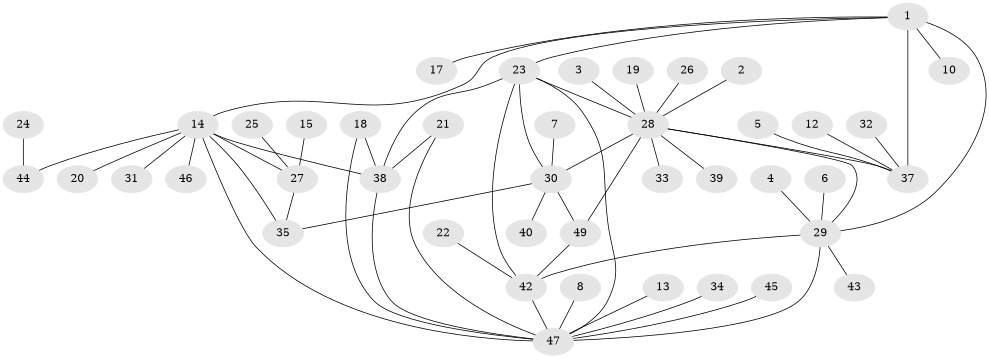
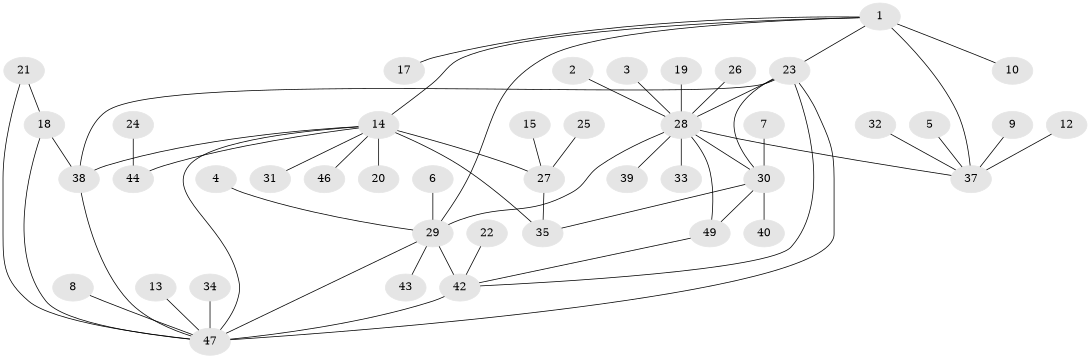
node "9": added
edge "21" -- "38": now "21" -- "18"
node "45": removed
